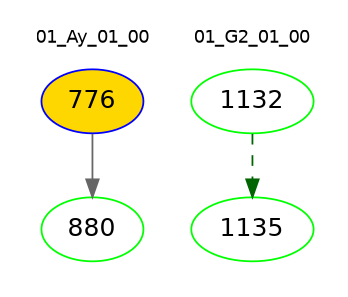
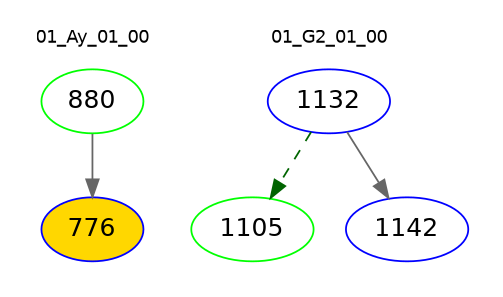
node "1132": color green -> blue
edge "776" -> "880": reversed
node "1135": label "1135" -> "1105"
node "1142": added
